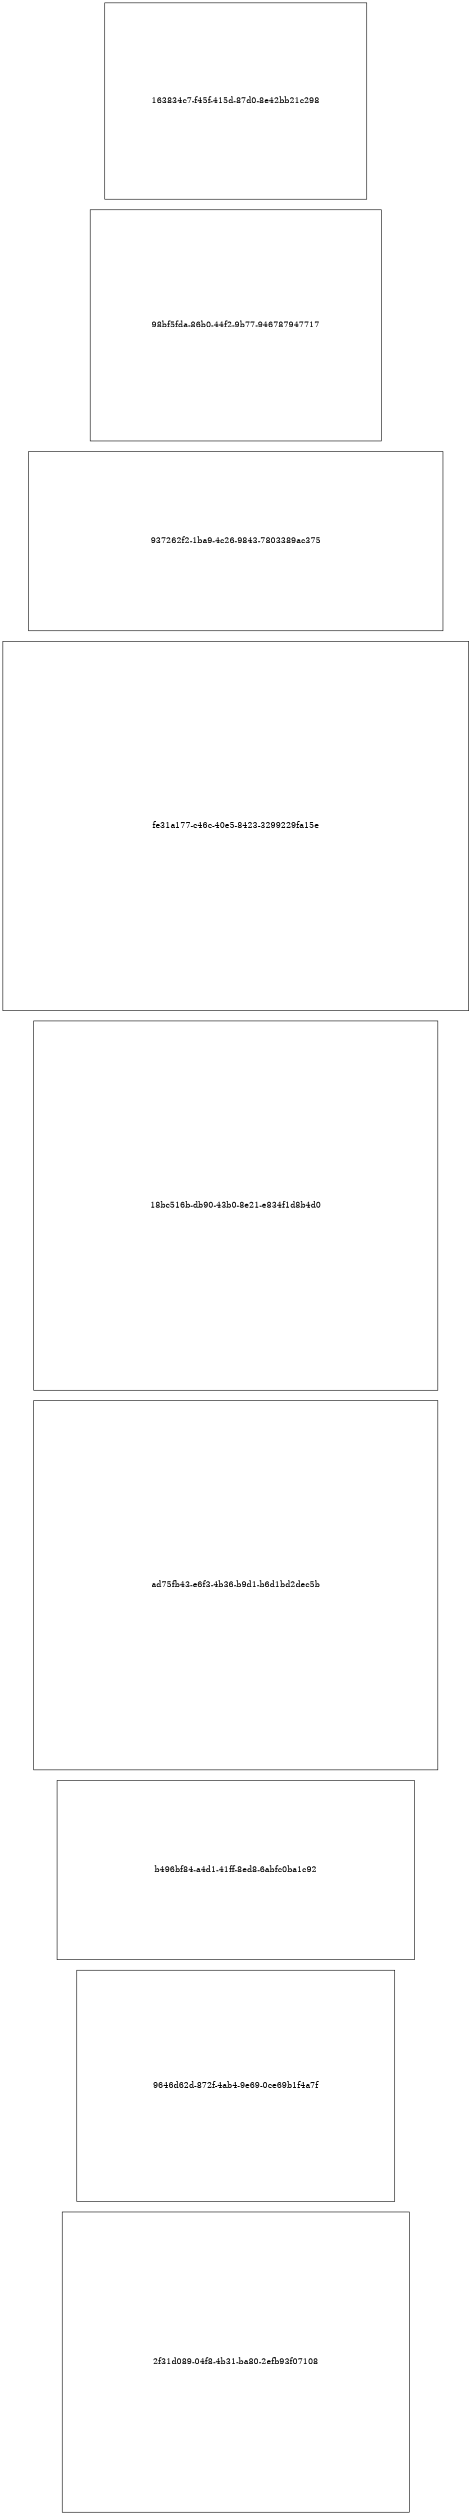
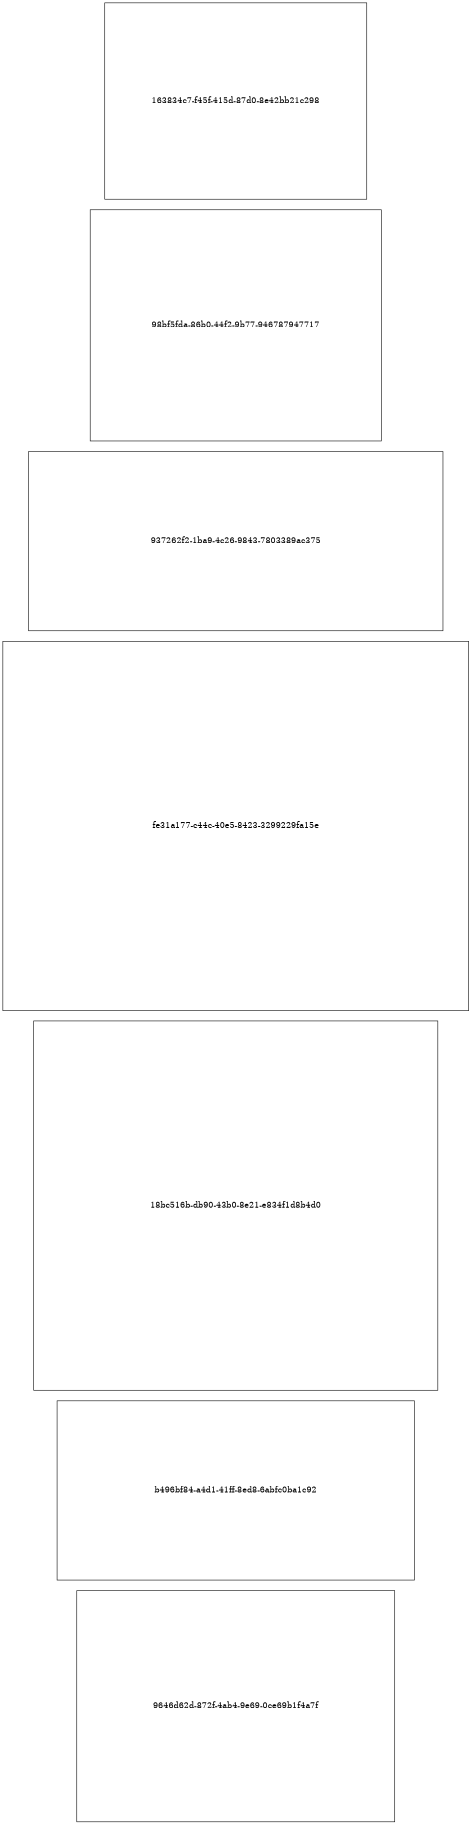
node "fe31a177-c46c-40e5-8423-3299229fa15e": label "fe31a177-c46c-40e5-8423-3299229fa15e" -> "fe31a177-c44c-40e5-8423-3299229fa15e"
node "ad75fb43-e6f3-4b36-b9d1-b6d1bd2dec5b": removed
node "2f31d089-04f8-4b31-ba80-2efb93f07108": removed
